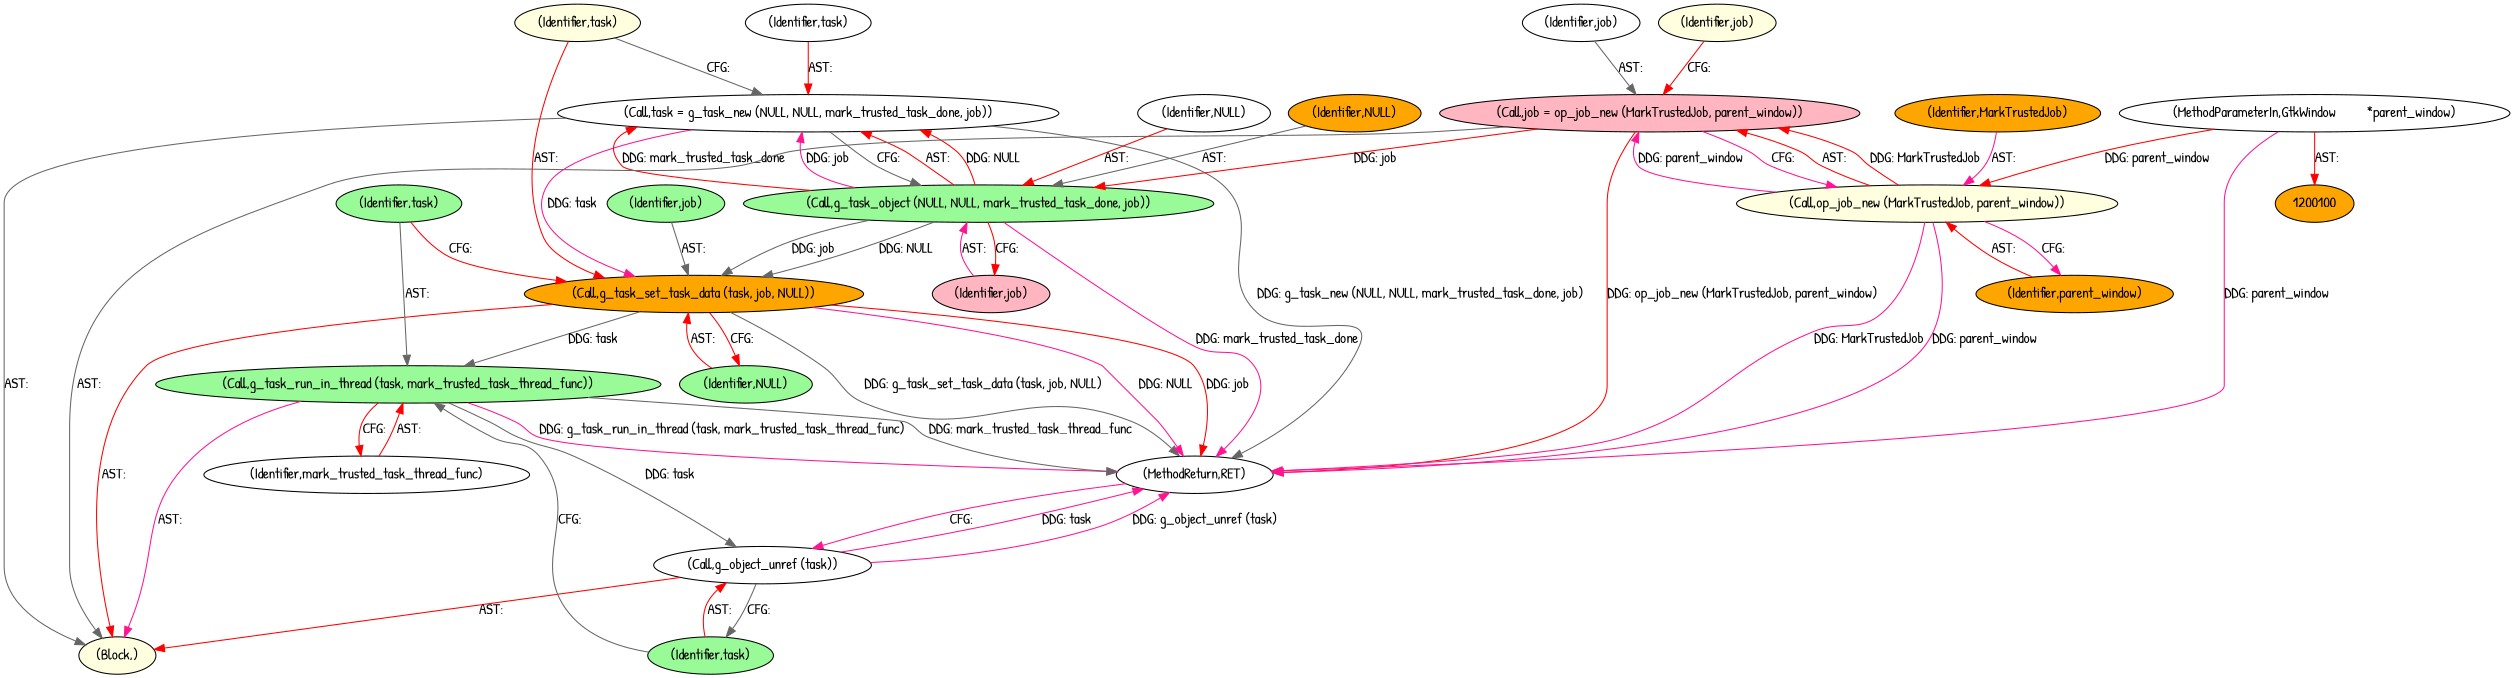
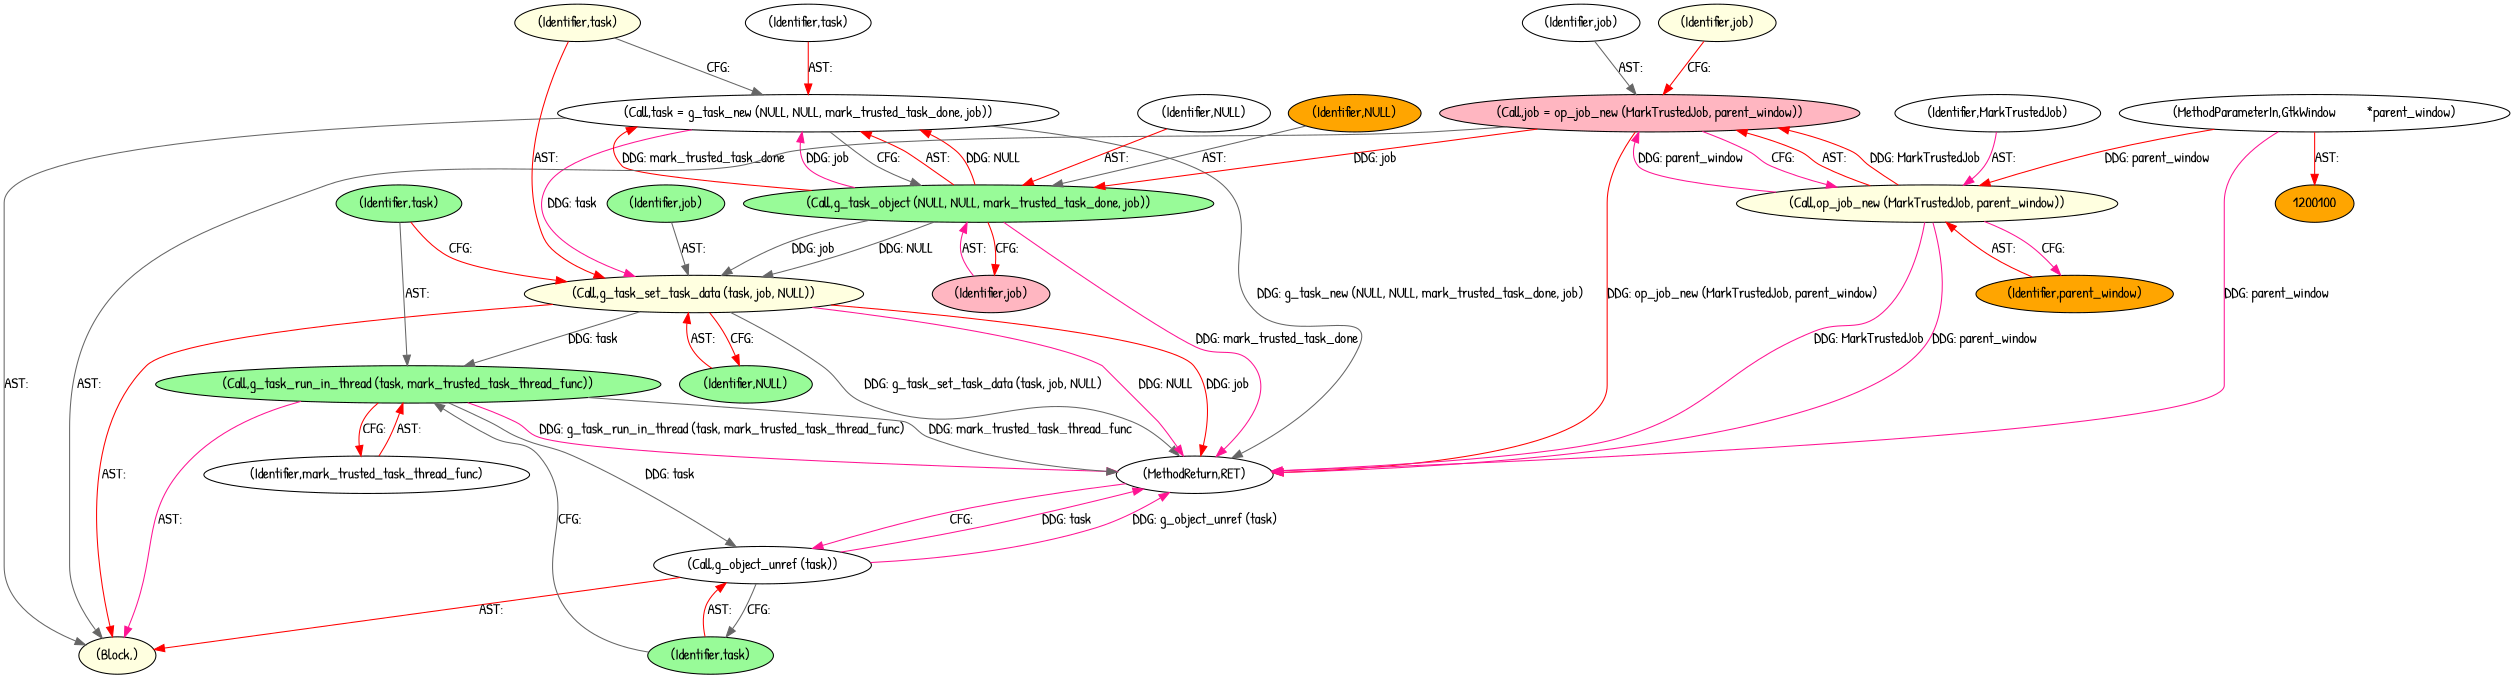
node "(Identifier,MarkTrustedJob)": fillcolor orange -> white
node "(Call,g_task_set_task_data (task, job, NULL))": fillcolor orange -> lightyellow
